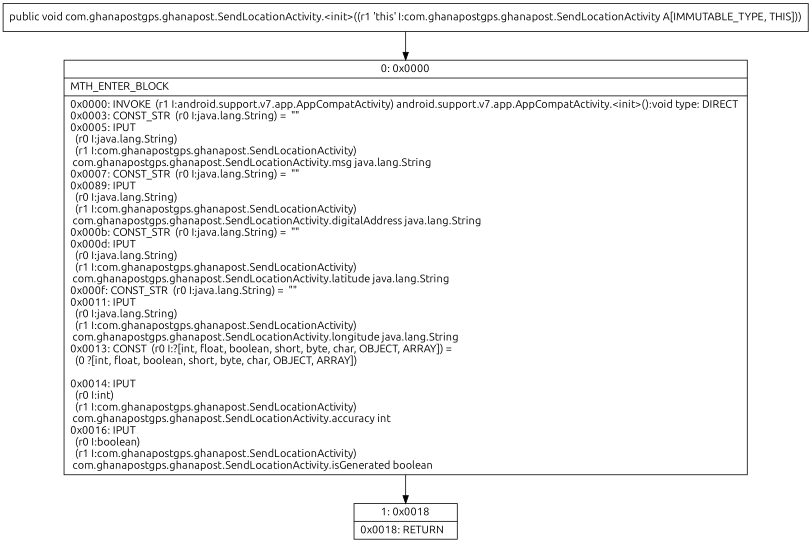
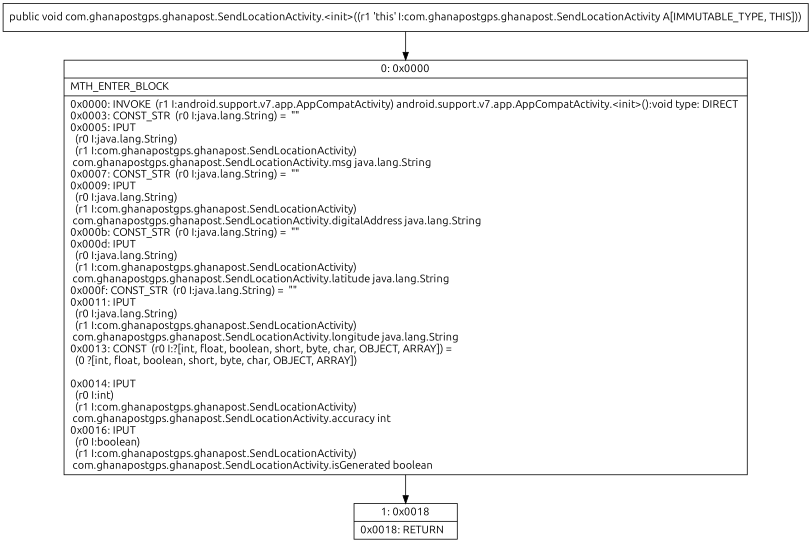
node "0: 0x0000": text "0x0089: IPUT" -> "0x0009: IPUT"
